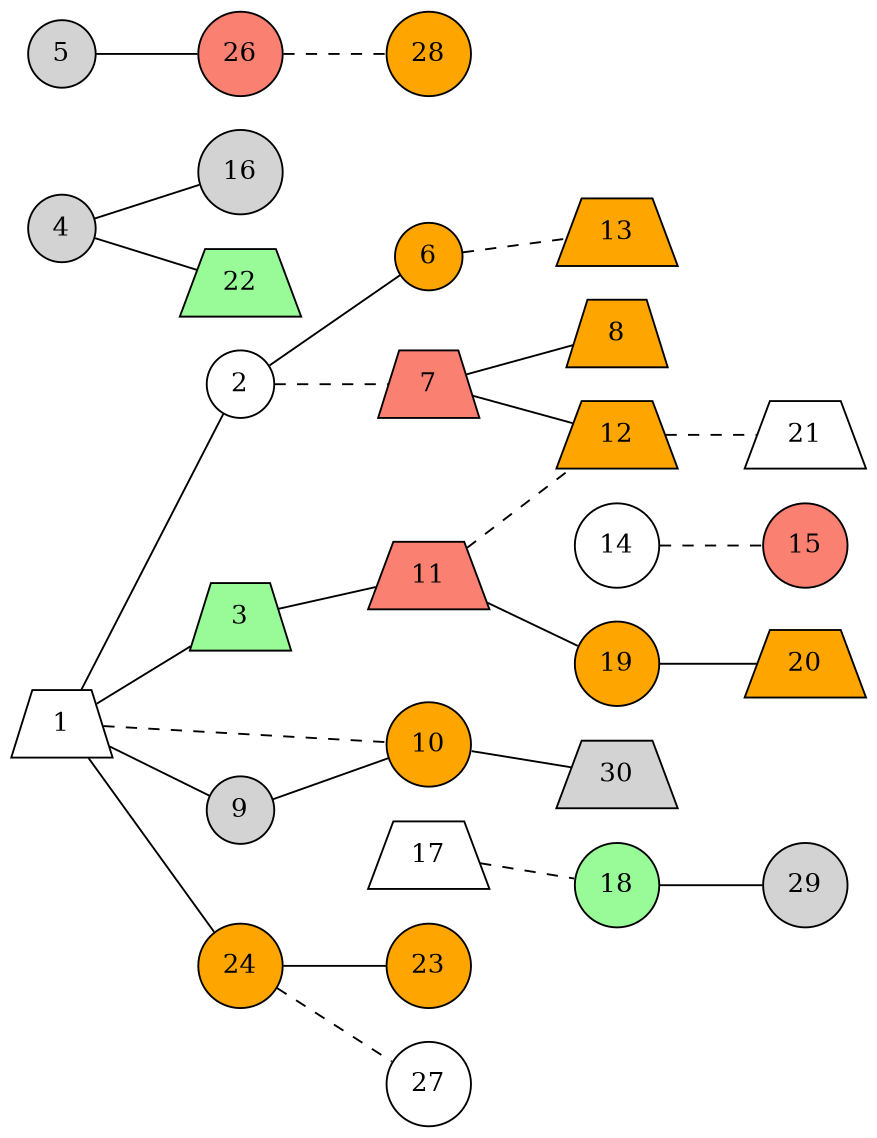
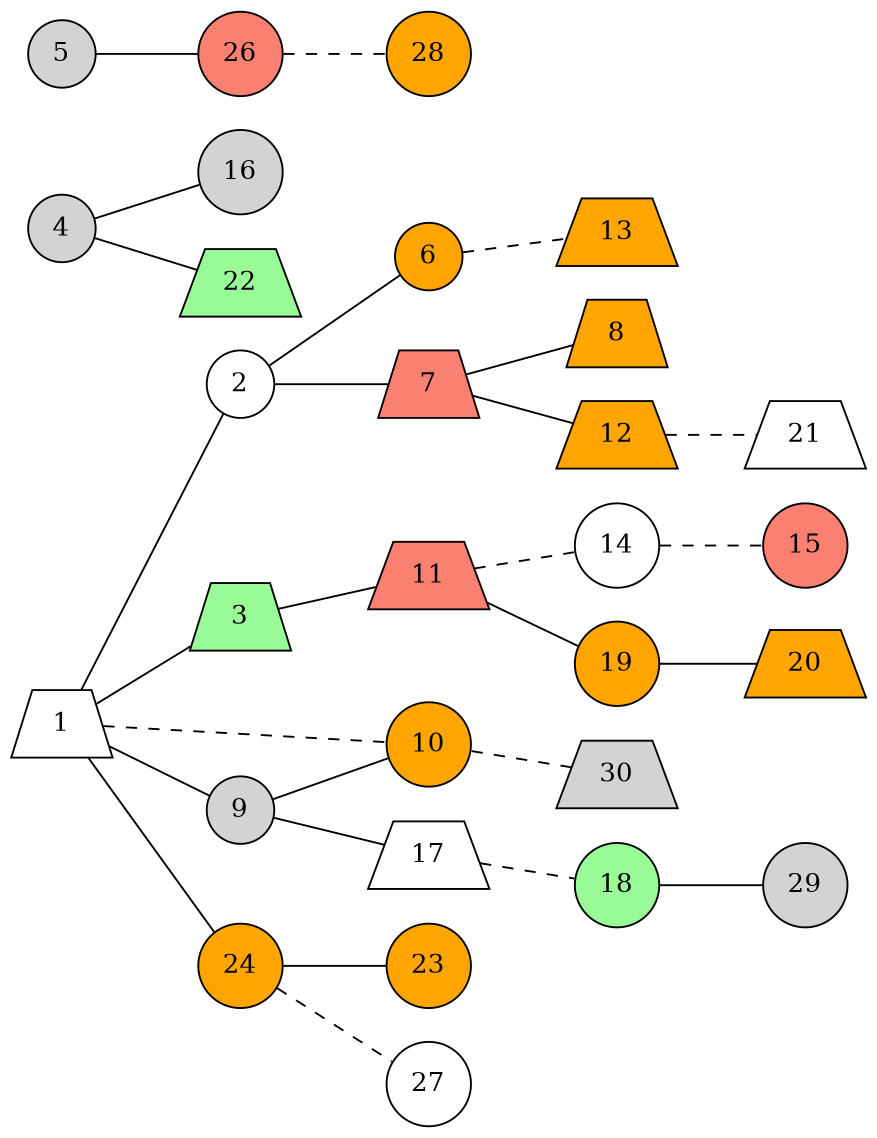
edge "2" -- "7": style dashed -> solid
edge "12" -- "11": now "14" -- "11"
edge "10" -- "30": style solid -> dashed
edge "9" -- "17": added
